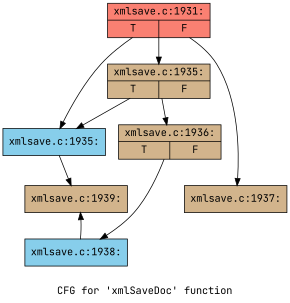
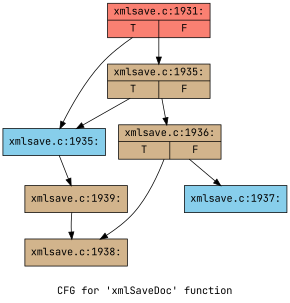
edge "xmlsave.c:1931:" -> "xmlsave.c:1937:": now "xmlsave.c:1936:" -> "xmlsave.c:1937:"
node "xmlsave.c:1937:": fillcolor tan -> skyblue
edge "xmlsave.c:1938:" -> "xmlsave.c:1939:": reversed
node "xmlsave.c:1938:": fillcolor skyblue -> tan
